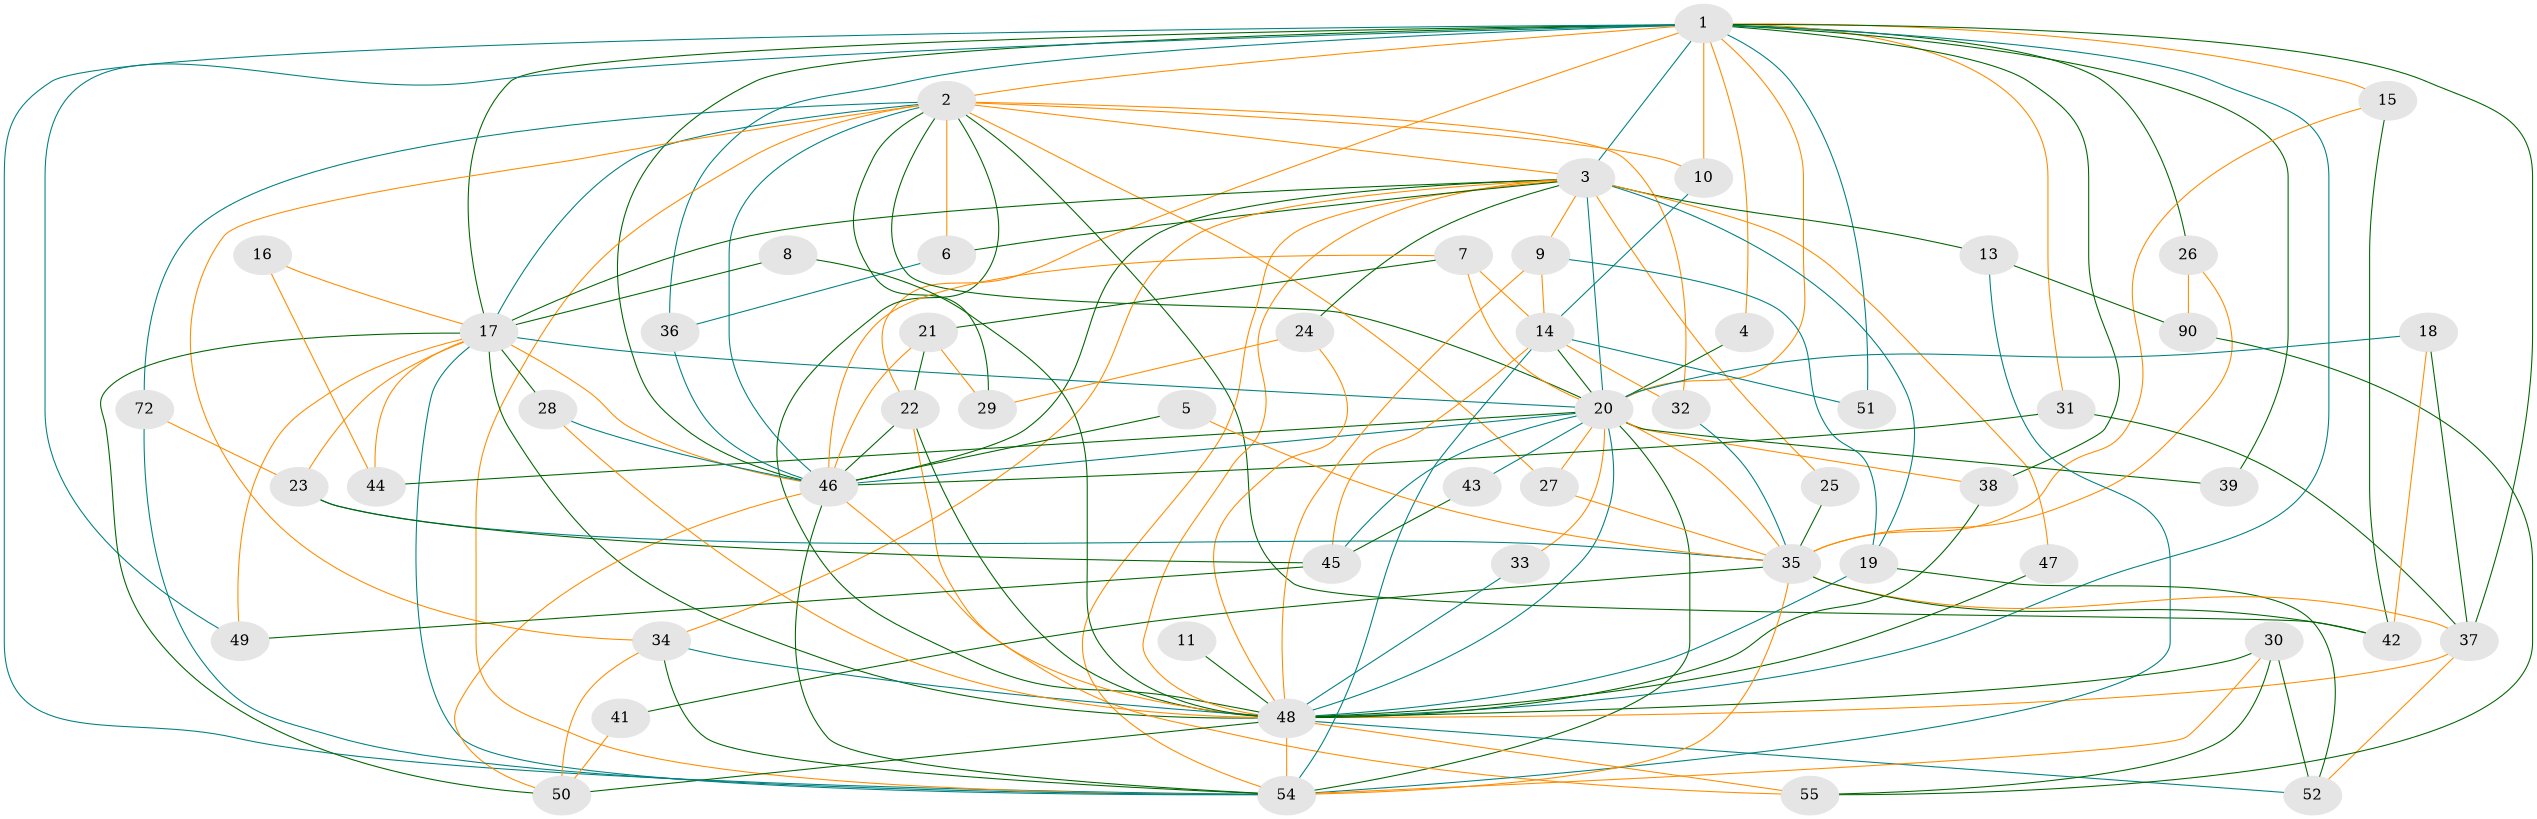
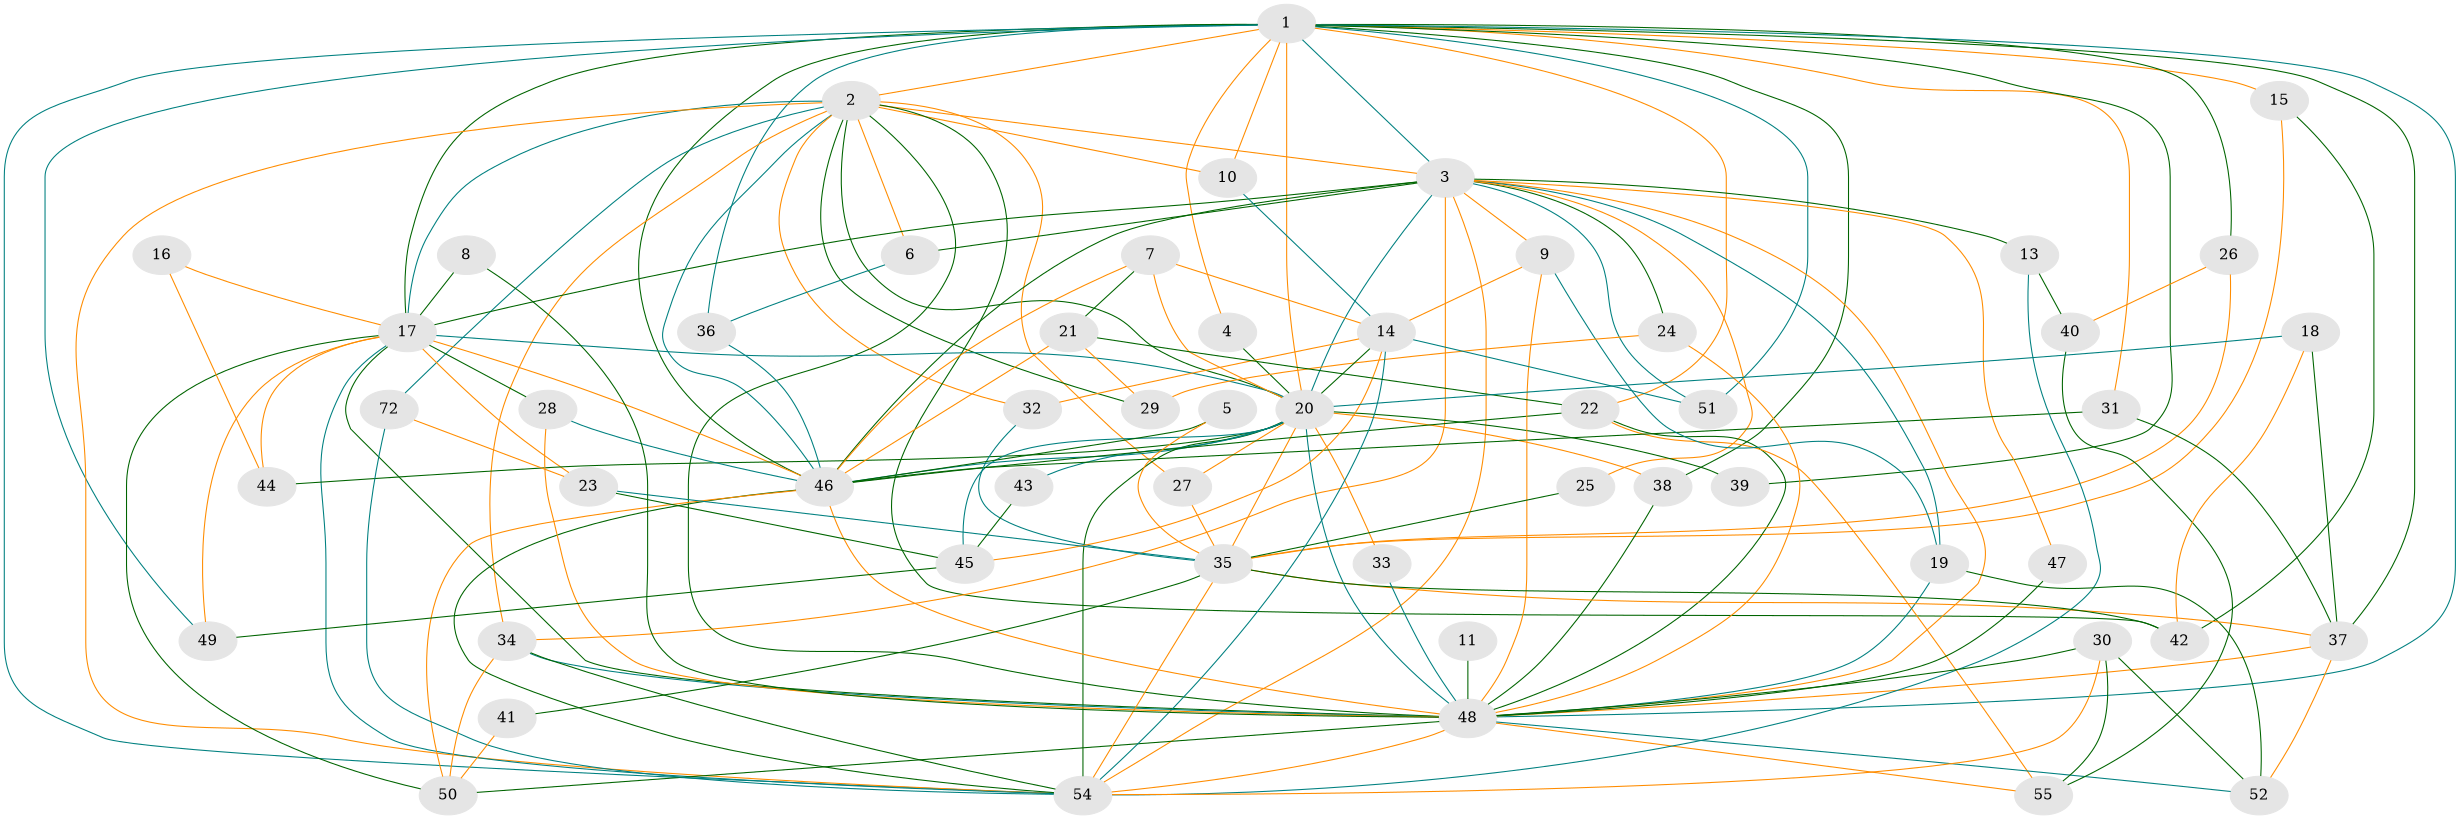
edge "3" -- "51": added
node "90": label "90" -> "40"
